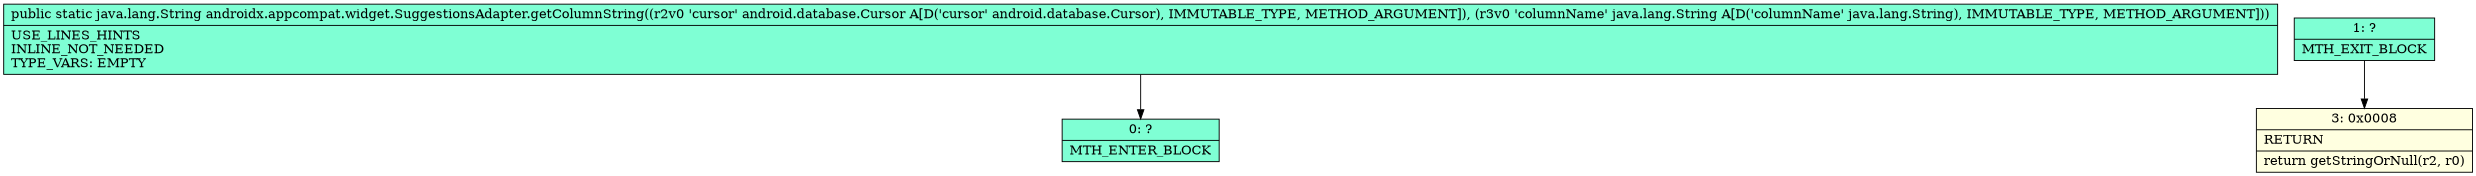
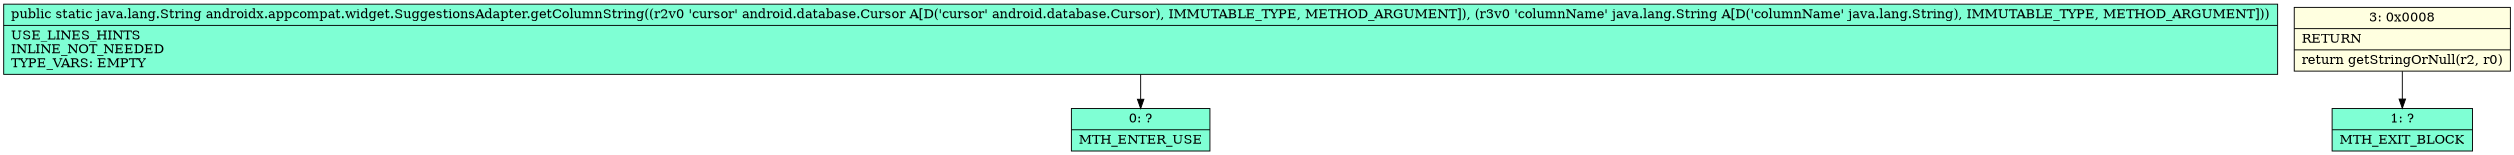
edge "1: ?" -> "3: 0x0008": reversed
node "0: ?": text "MTH_ENTER_BLOCK" -> "MTH_ENTER_USE"
